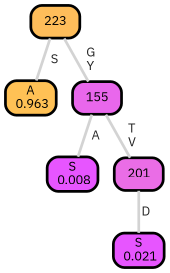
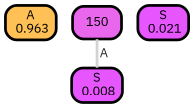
node "223": removed
node "155": label "155" -> "150"
node "201": removed
